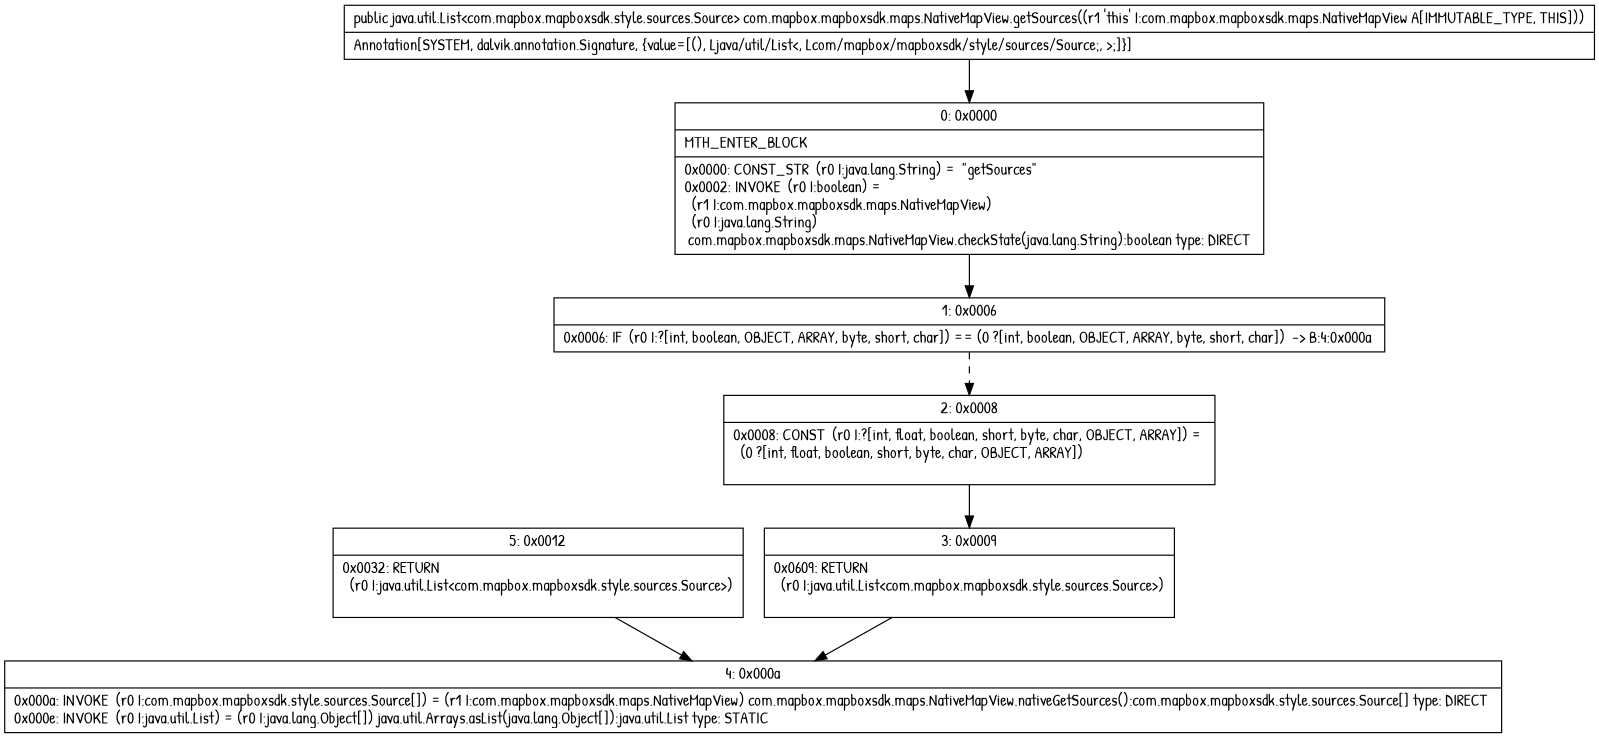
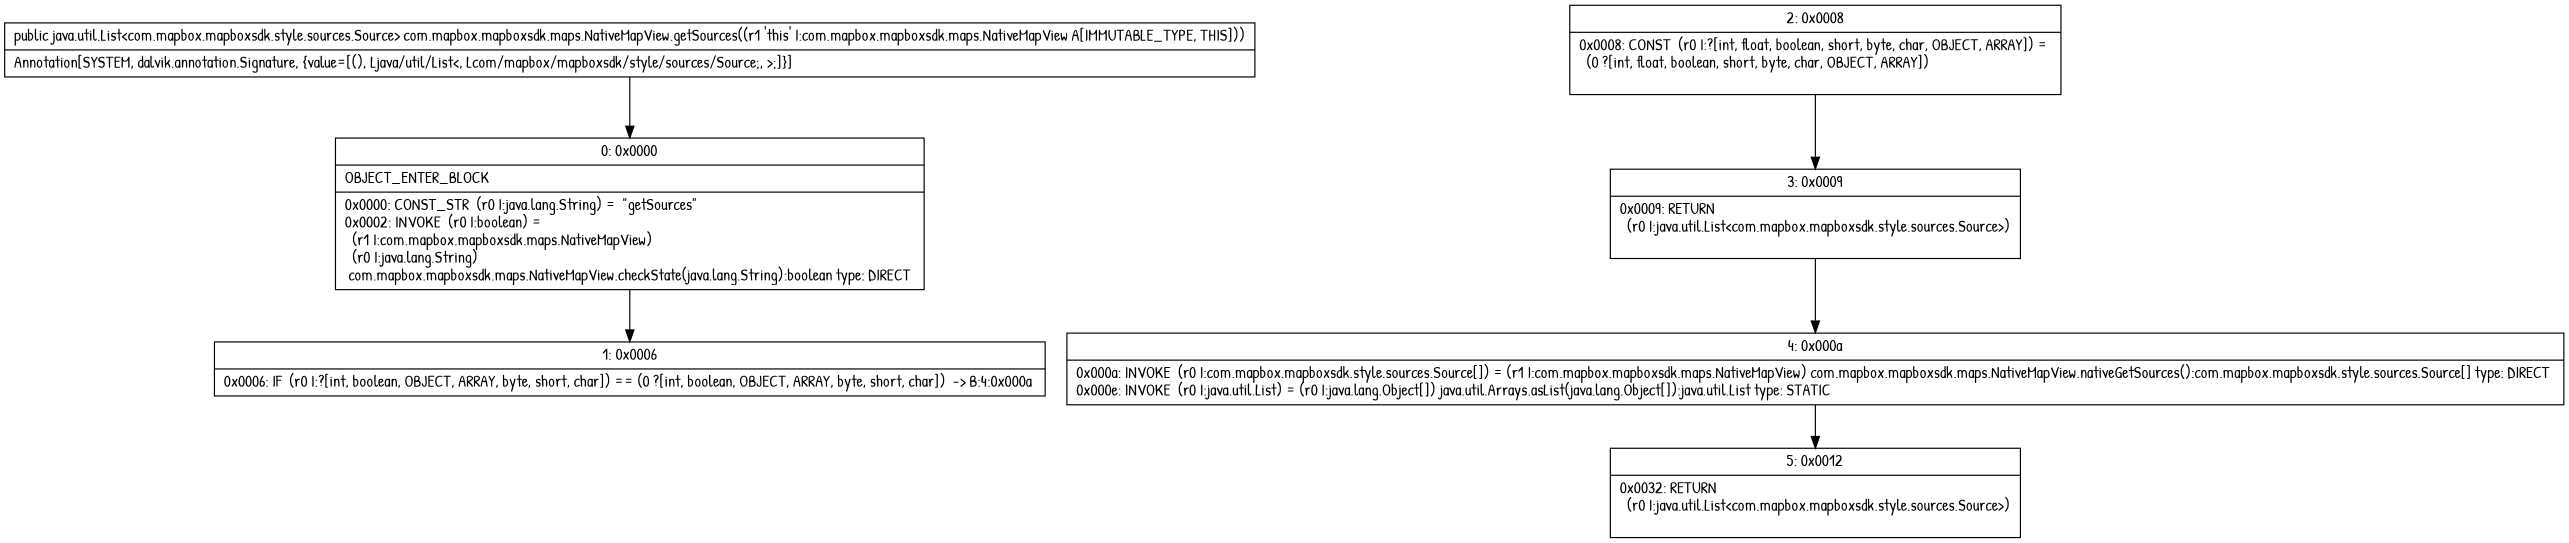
node "0: 0x0000": text "MTH_ENTER_BLOCK" -> "OBJECT_ENTER_BLOCK"
edge "1: 0x0006" -> "2: 0x0008": removed
node "3: 0x0009": text "0x0609: RETURN" -> "0x0009: RETURN"
edge "5: 0x0012" -> "4: 0x000a": reversed
